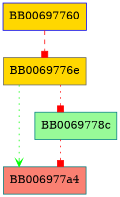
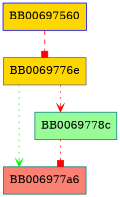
node "BB00697760": label "BB00697760" -> "BB00697560"
edge "BB0069776e" -> "BB0069778c": arrowhead box -> vee
node "BB006977a4": label "BB006977a4" -> "BB006977a6"
